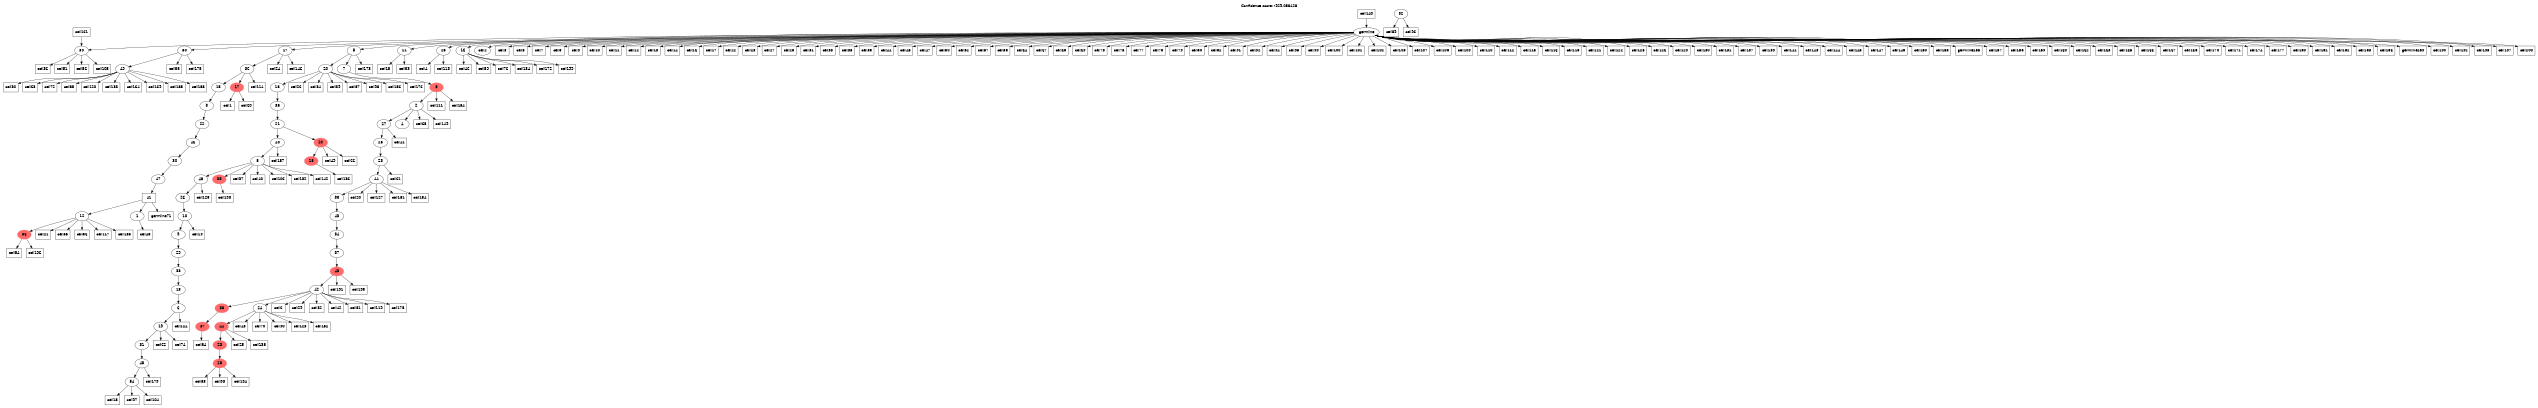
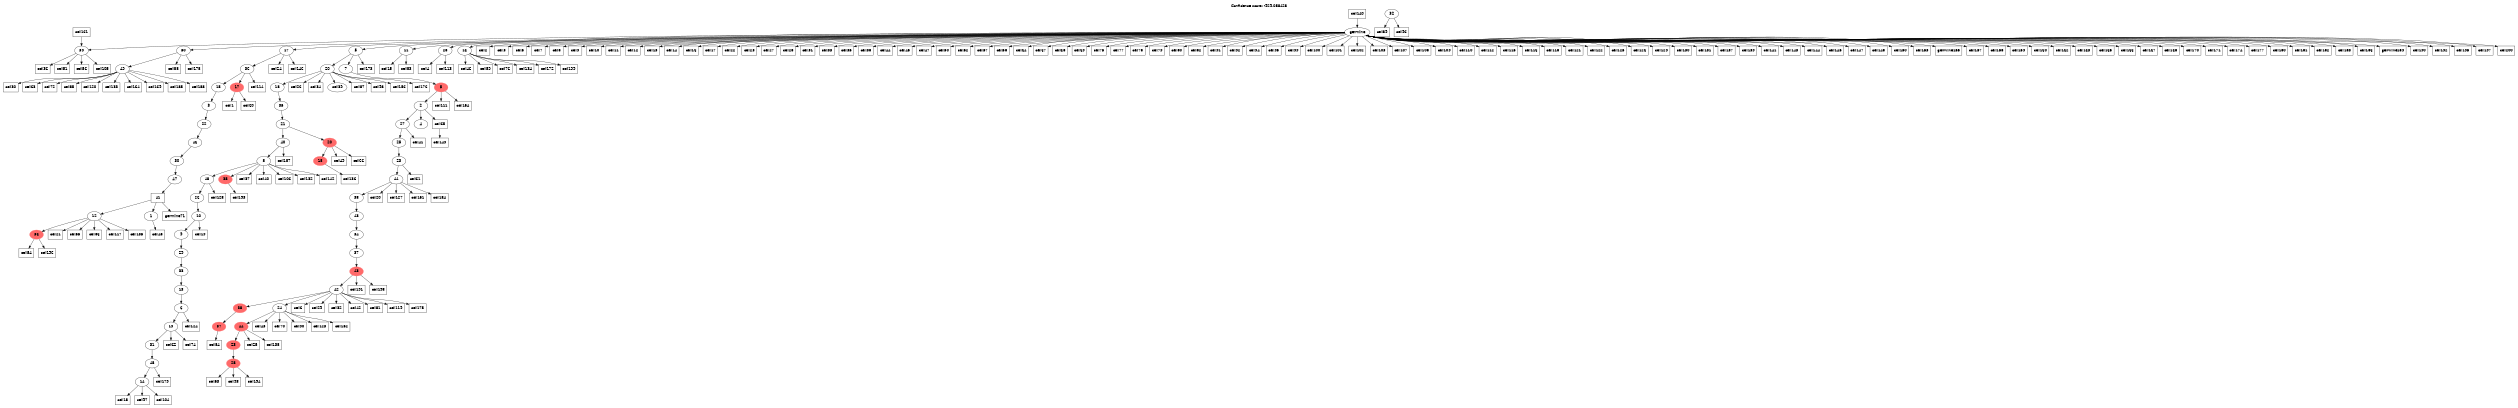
node "cell2": shape ellipse -> box
node "cell73": removed
node "cell39": shape box -> ellipse
edge "2" -> "cell149": now "cell65" -> "cell149"
node "54": label "54" -> "14"
